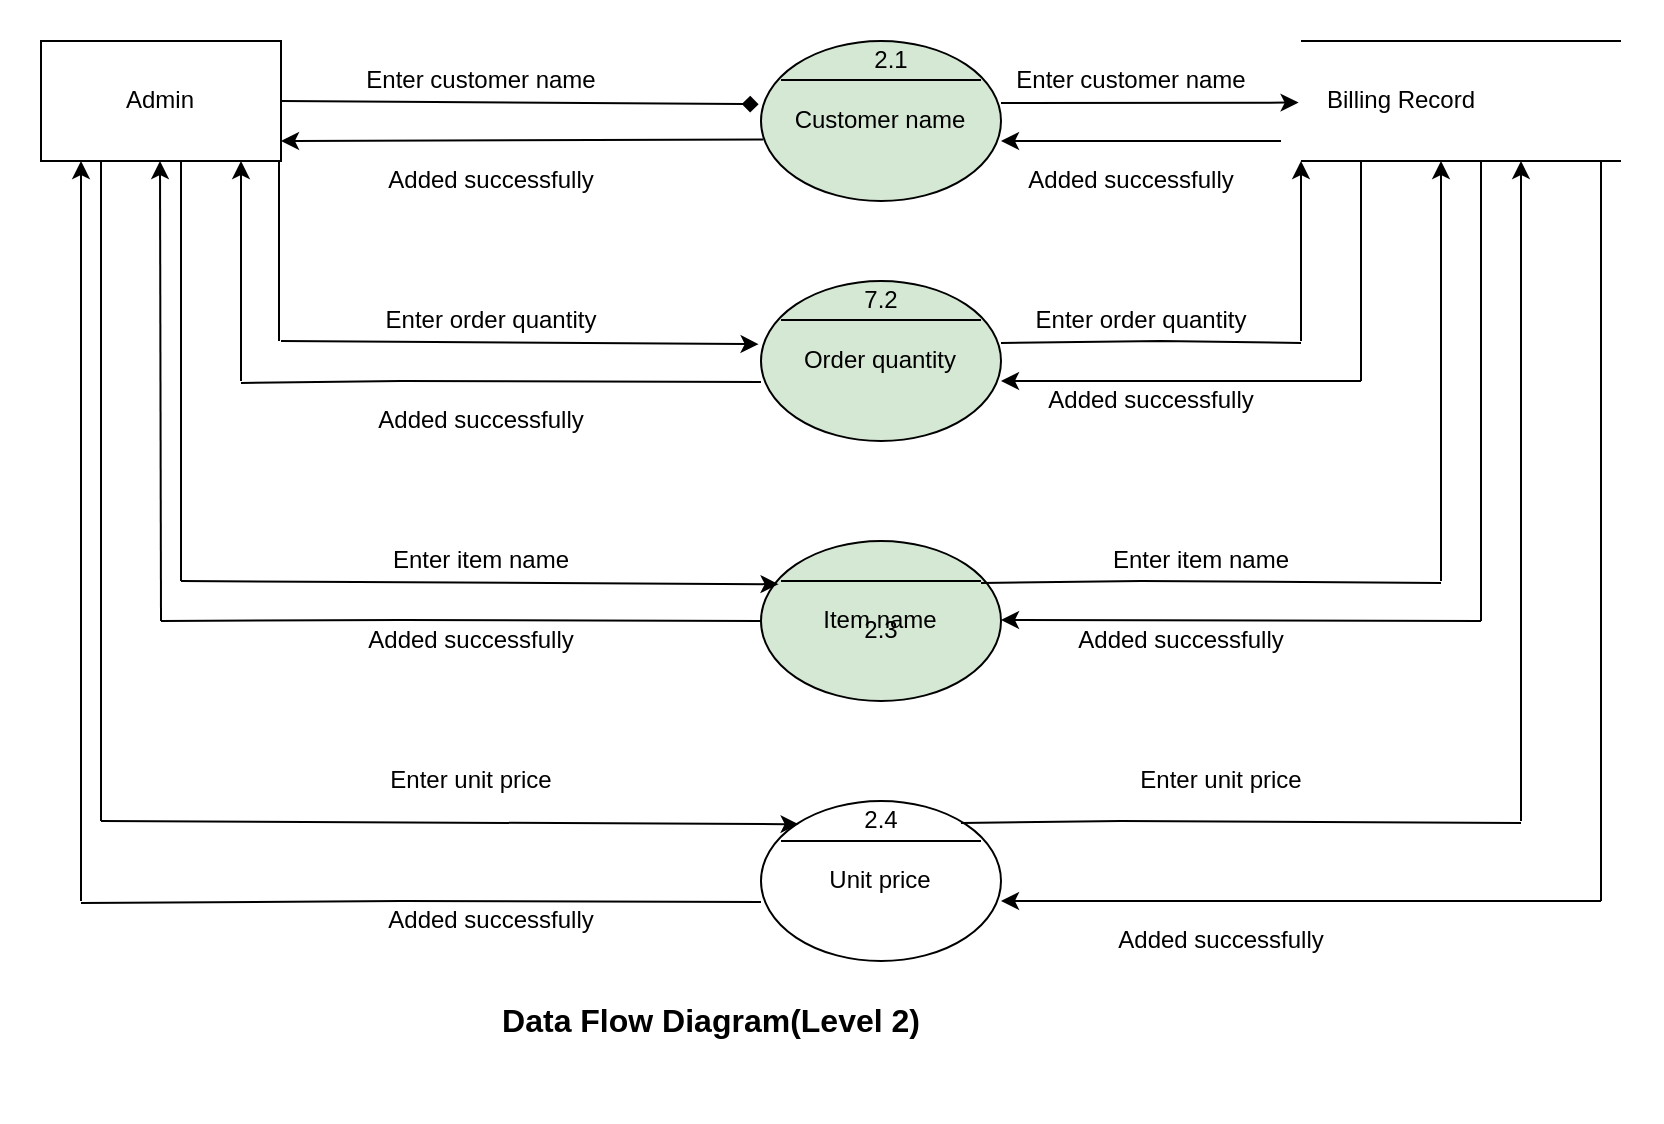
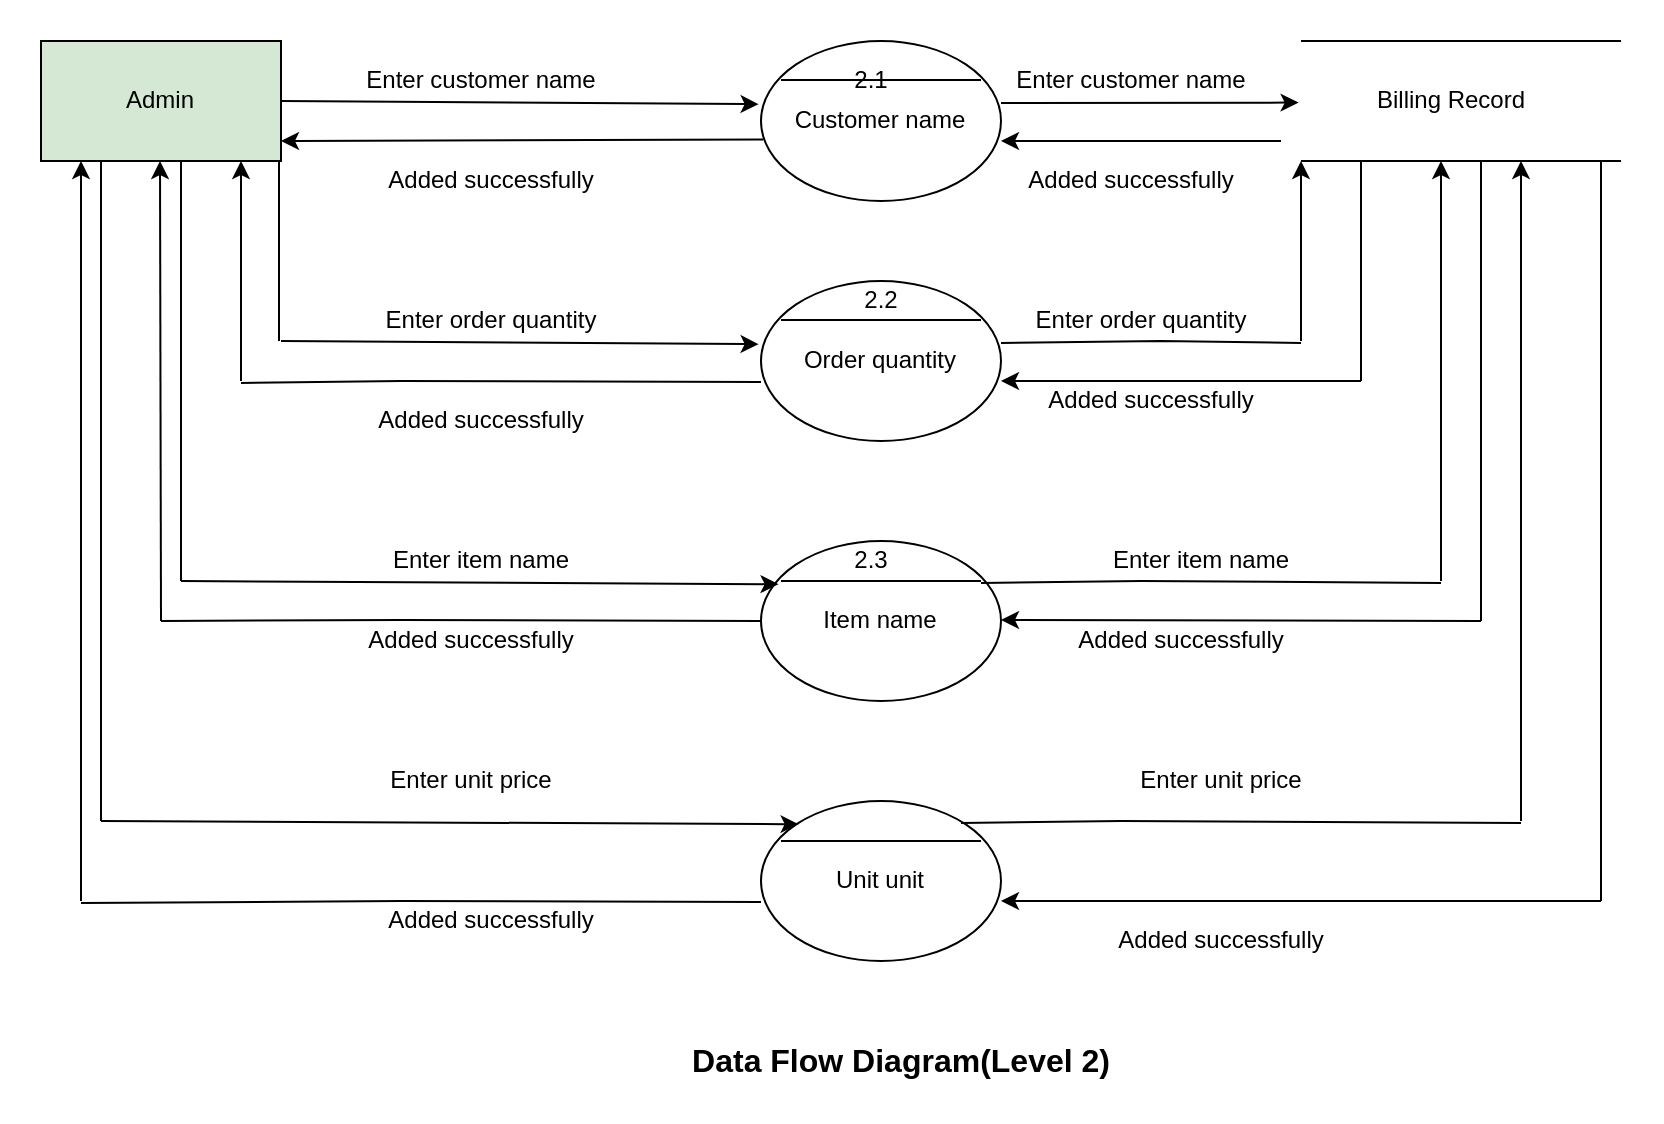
node "2.1": moved (891, 61) -> (871, 81)
node "Admin": fillcolor #ffffff -> #d5e8d4
node "Billing Record": moved (1401, 101) -> (1451, 101)
edge "Admin" -> "Customer name": arrowhead diamond -> classic
node "Customer name": fillcolor #d5e8d4 -> #ffffff
node "7.2": label "7.2" -> "2.2"
node "Order quantity": fillcolor #d5e8d4 -> #ffffff
node "Item name": fillcolor #d5e8d4 -> #ffffff
node "2.3": moved (881, 631) -> (871, 561)
node "2.4": removed
node "Unit price": label "Unit price" -> "Unit unit"
node "Data Flow Diagram(Level 2)": moved (711, 1021) -> (901, 1061)
